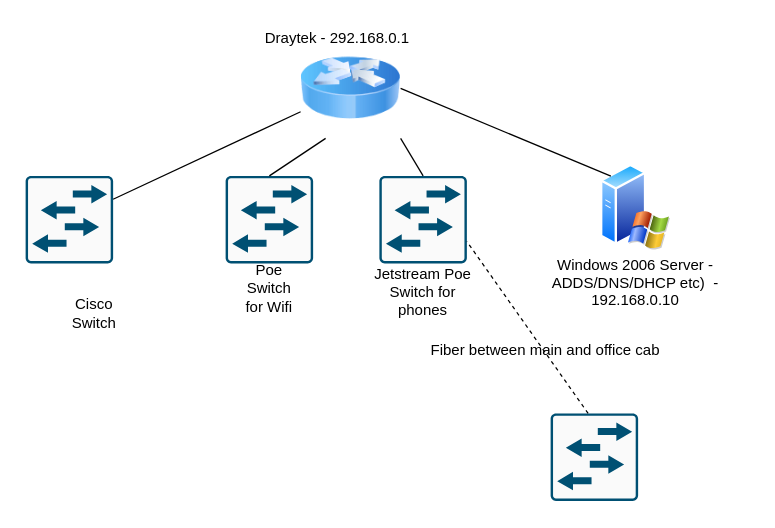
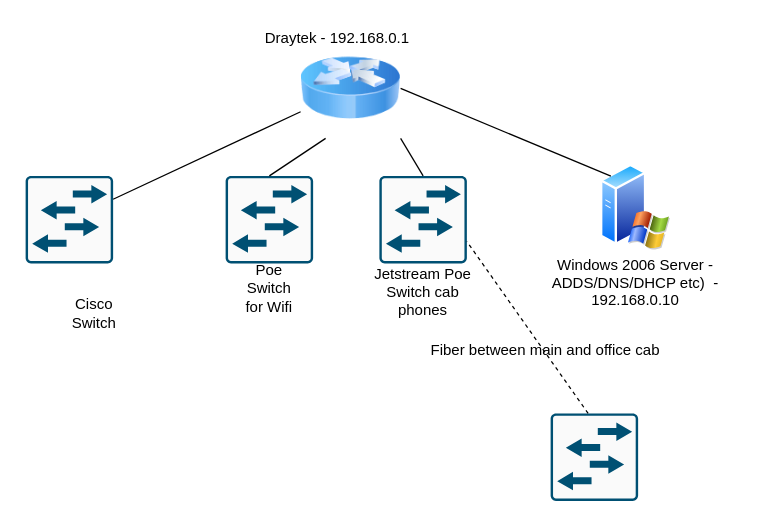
node "Draytek - 292.168.0.1": label "Draytek - 292.168.0.1" -> "Draytek - 192.168.0.1"
node "Jetstream Poe Switch for phones": label "Jetstream Poe Switch for phones" -> "Jetstream Poe Switch cab phones"
